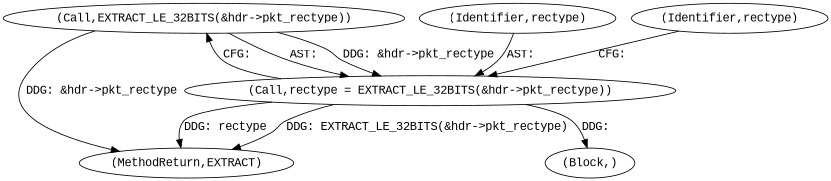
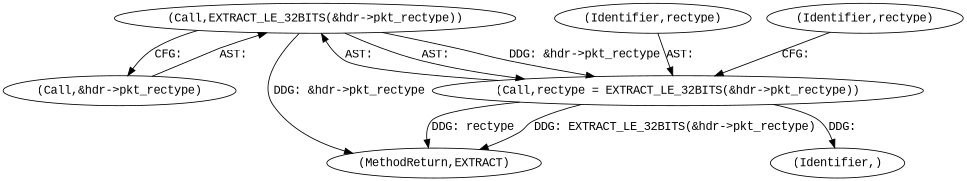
edge "(Call,rectype = EXTRACT_LE_32BITS(&hdr->pkt_rectype))" -> "(Call,EXTRACT_LE_32BITS(&hdr->pkt_rectype))": label "CFG: " -> "AST: "
node "(Call,&hdr->pkt_rectype)": added
node "(Block,)": label "(Block,)" -> "(Identifier,)"
